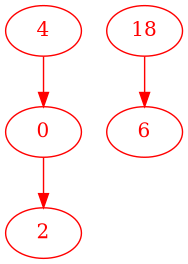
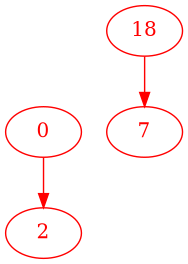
node "4": removed
node "6": label "6" -> "7"
